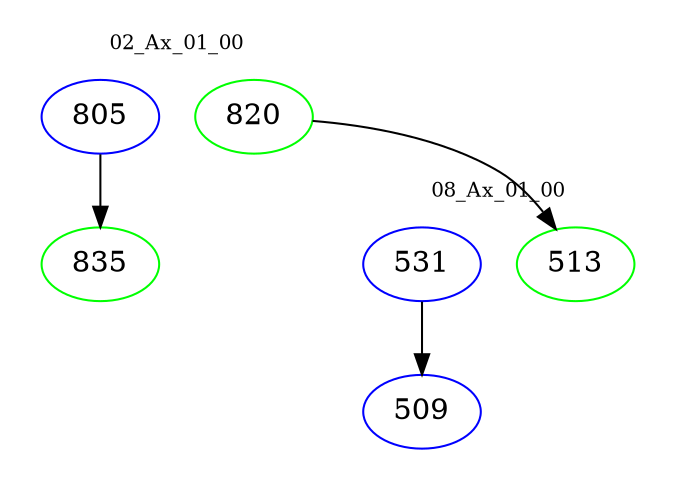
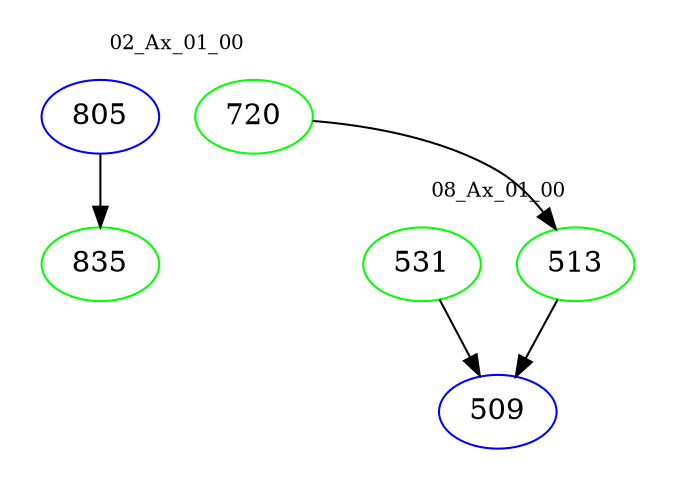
node "820": label "820" -> "720"
node "531": color blue -> green
edge "513" -> "509": added
